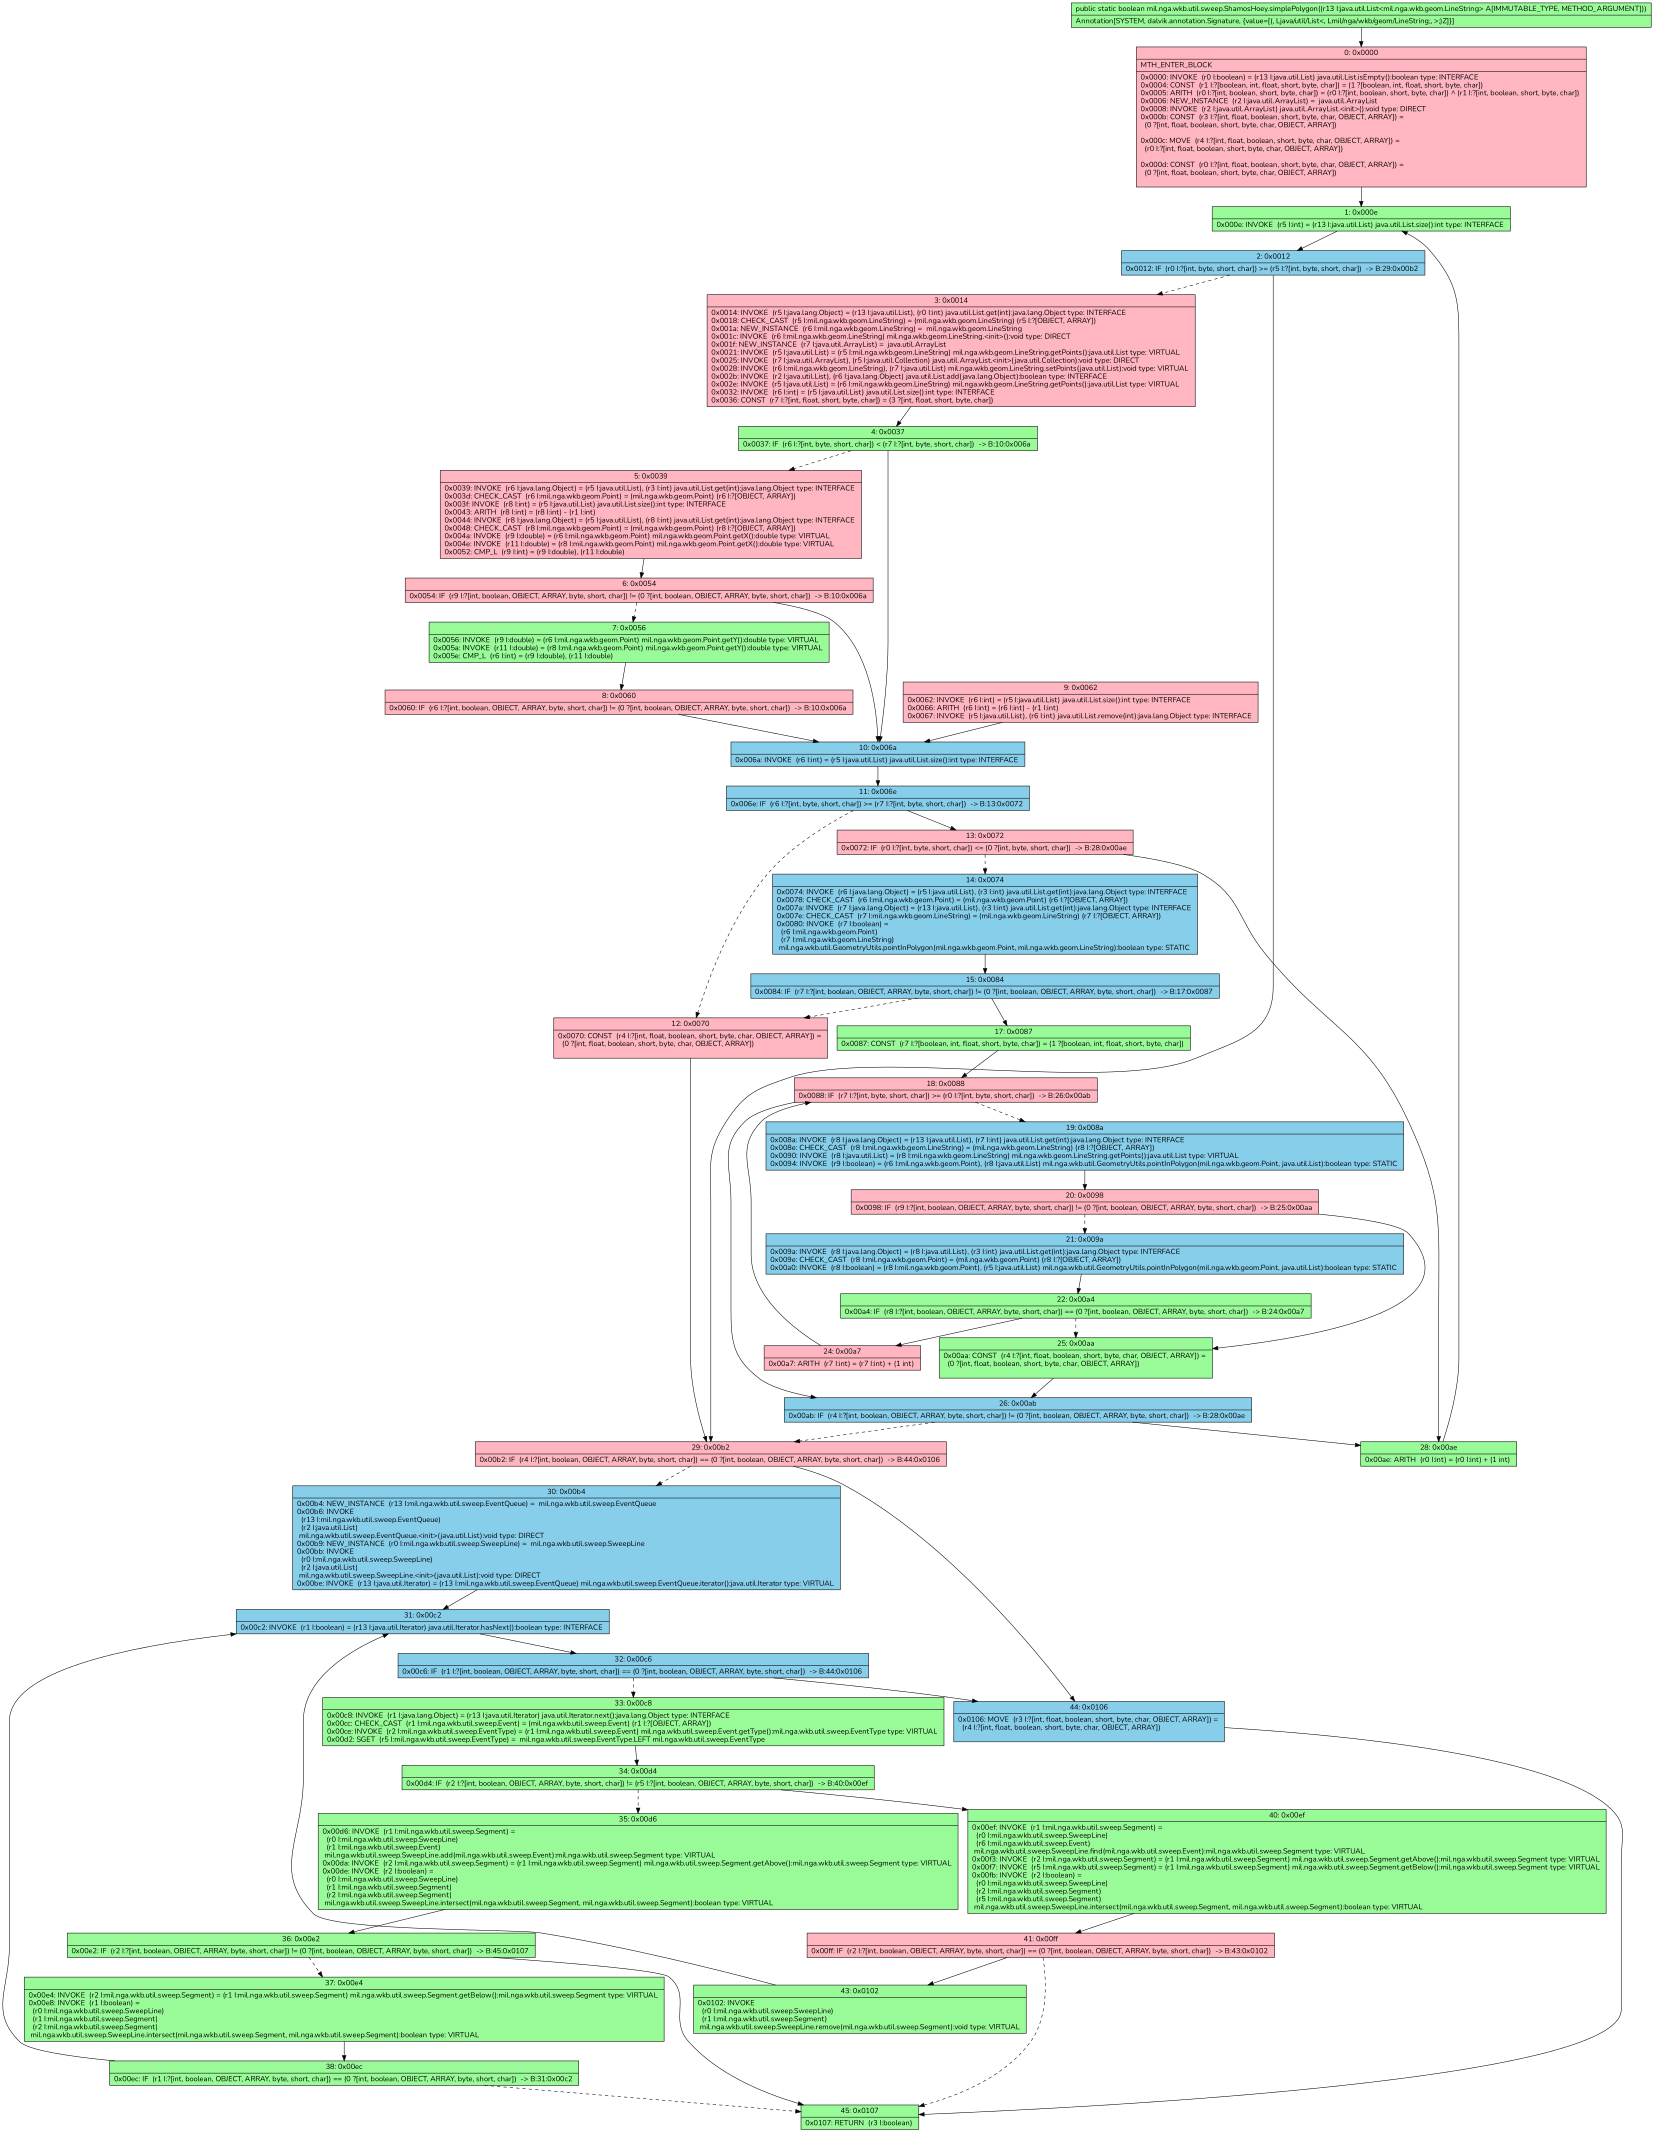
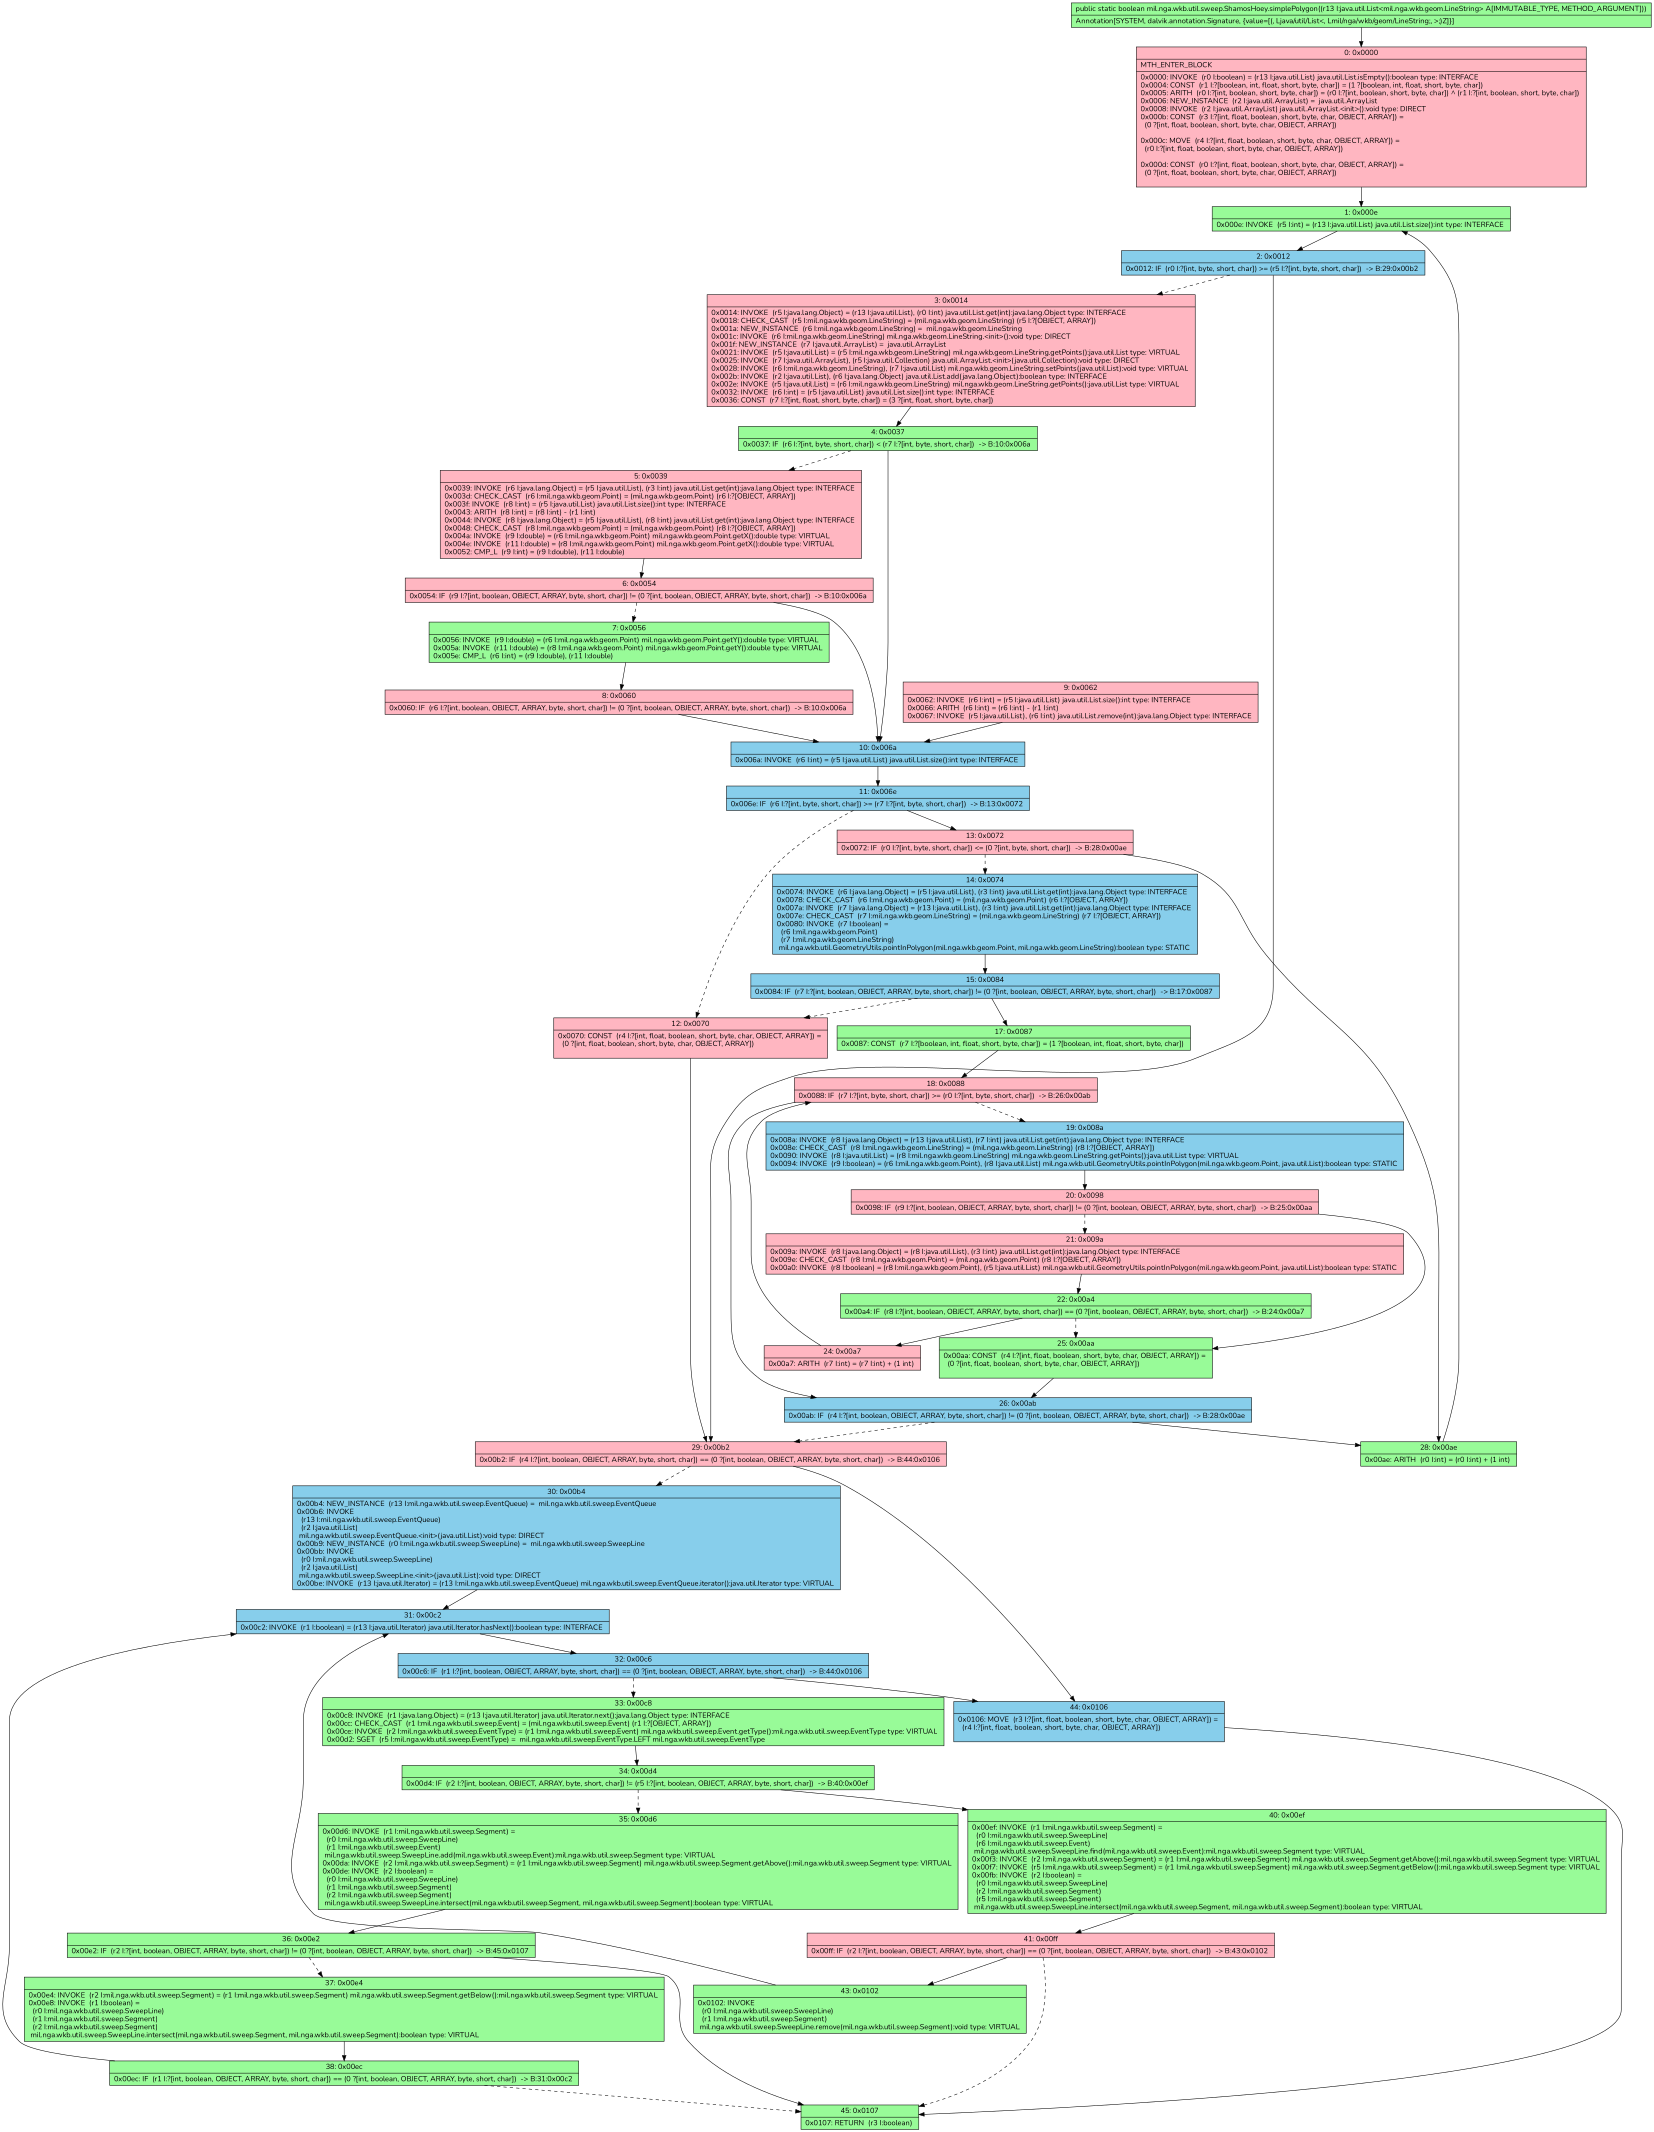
node "21: 0x009a": fillcolor skyblue -> lightpink
